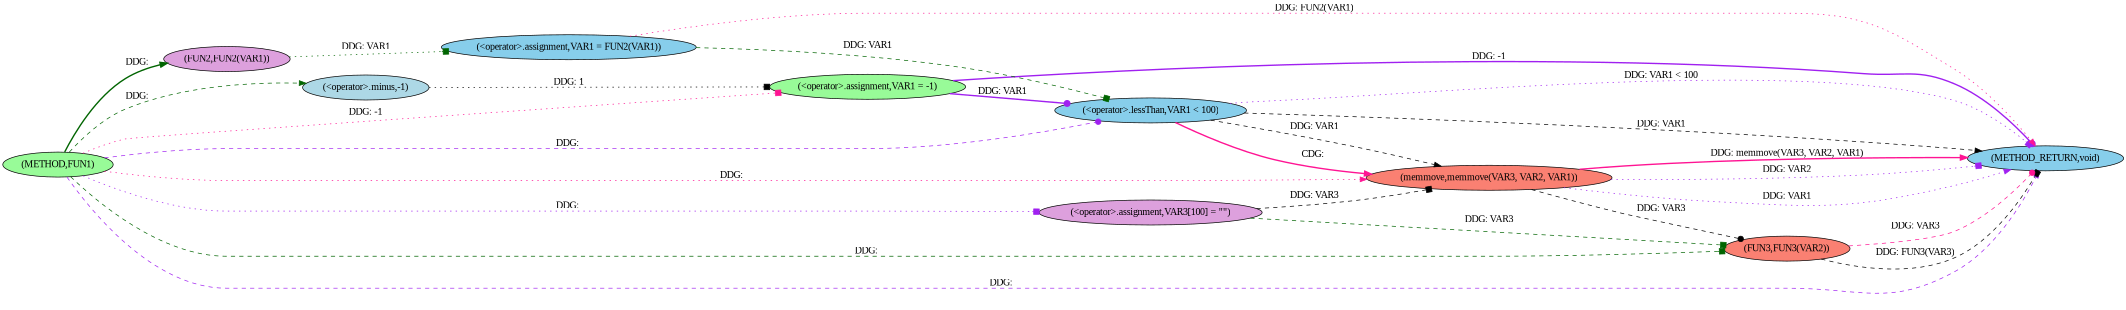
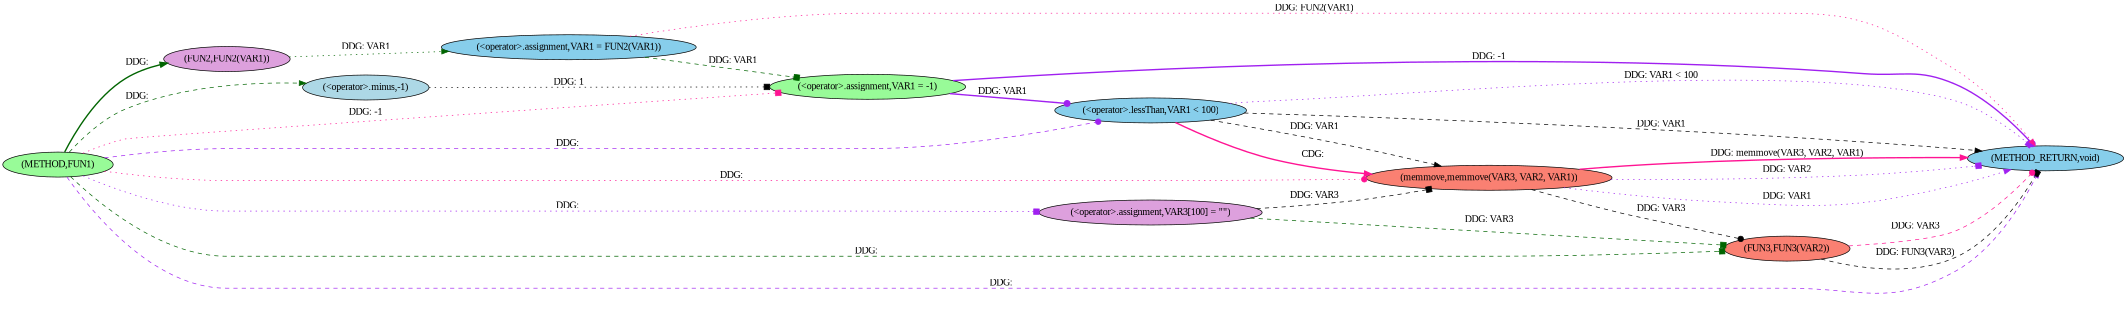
edge "(FUN2,FUN2(VAR1))" -> "(<operator>.assignment,VAR1 = FUN2(VAR1))": arrowhead box -> normal
edge "(<operator>.assignment,VAR1 = FUN2(VAR1))" -> "(<operator>.lessThan,VAR1 < 100)": now "(<operator>.assignment,VAR1 = FUN2(VAR1))" -> "(<operator>.assignment,VAR1 = -1)"
edge "(METHOD,FUN1)" -> "(memmove,memmove(VAR3, VAR2, VAR1))": arrowhead normal -> dot
